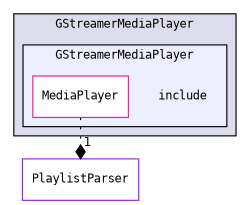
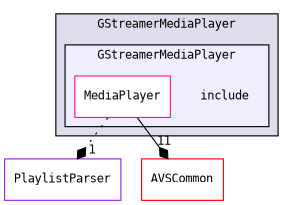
node "AVSCommon": added
